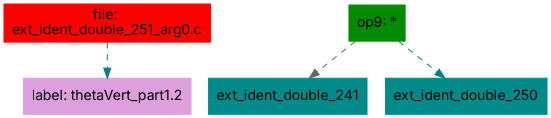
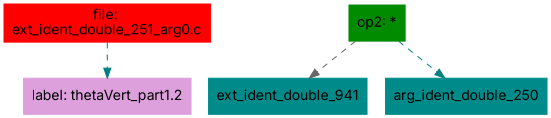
node "op9: *": label "op9: *" -> "op2: *"
node "ext_ident_double_241": label "ext_ident_double_241" -> "ext_ident_double_941"
node "ext_ident_double_250": label "ext_ident_double_250" -> "arg_ident_double_250"
